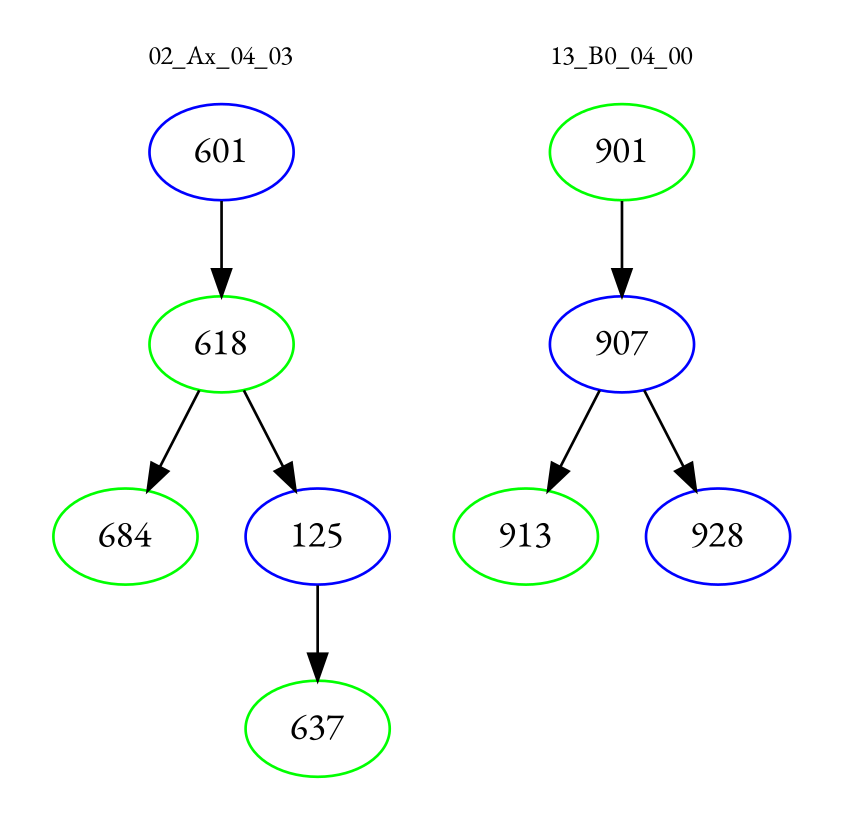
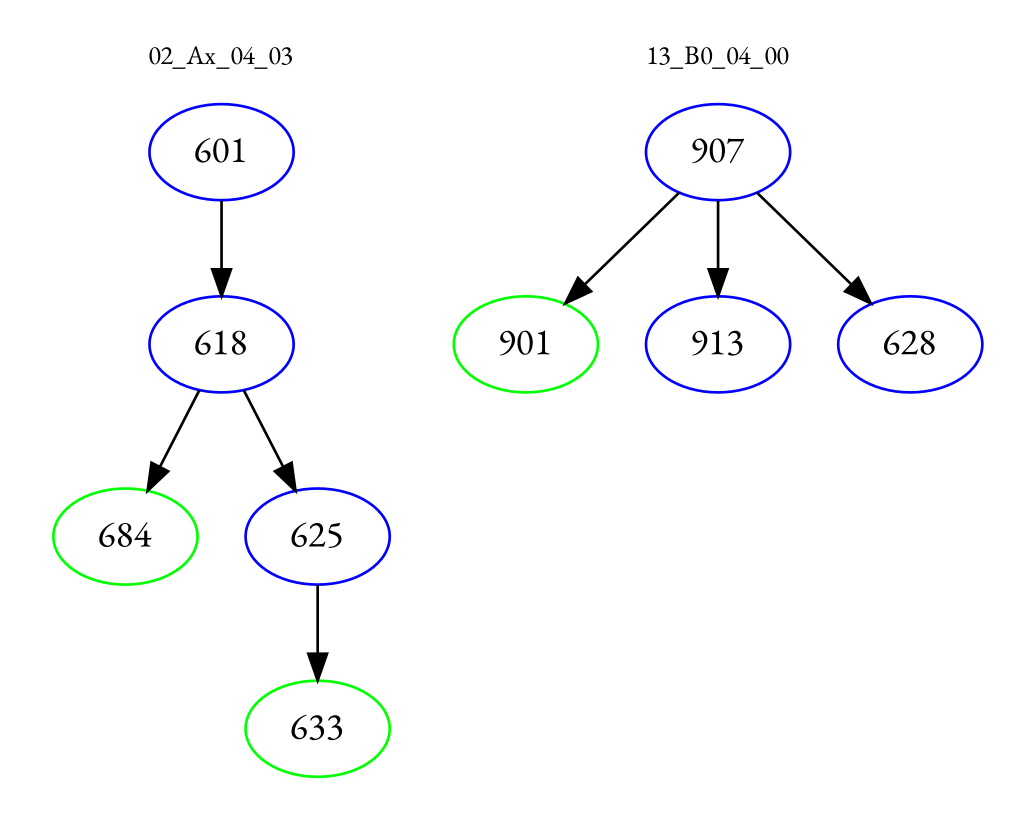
edge "901" -> "907": reversed
node "618": color green -> blue
node "125": label "125" -> "625"
node "913": color green -> blue
node "928": label "928" -> "628"
node "637": label "637" -> "633"
